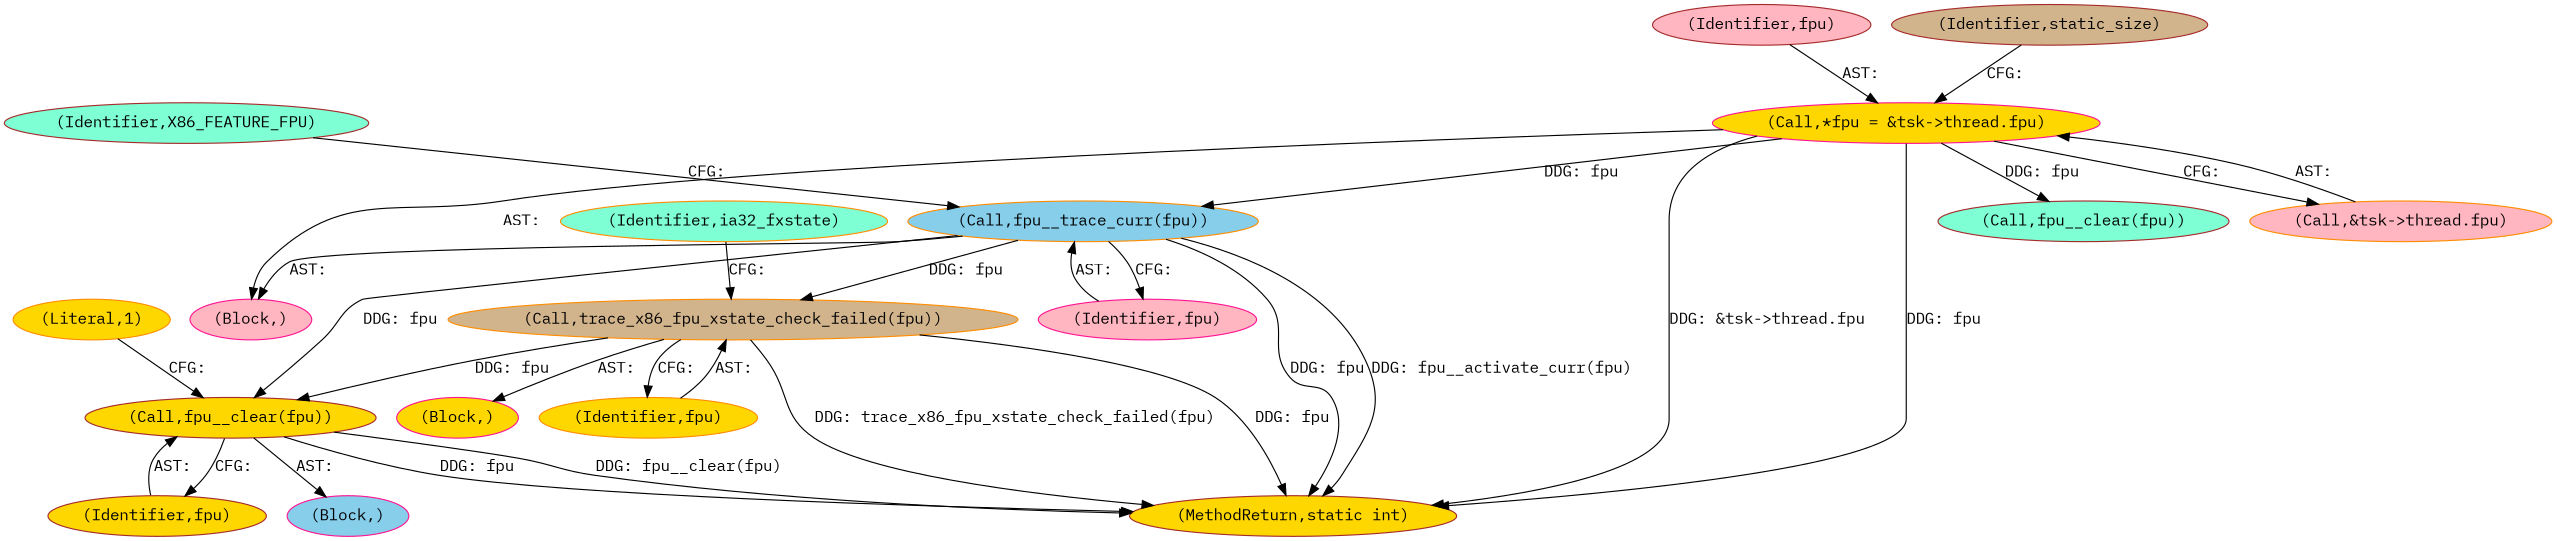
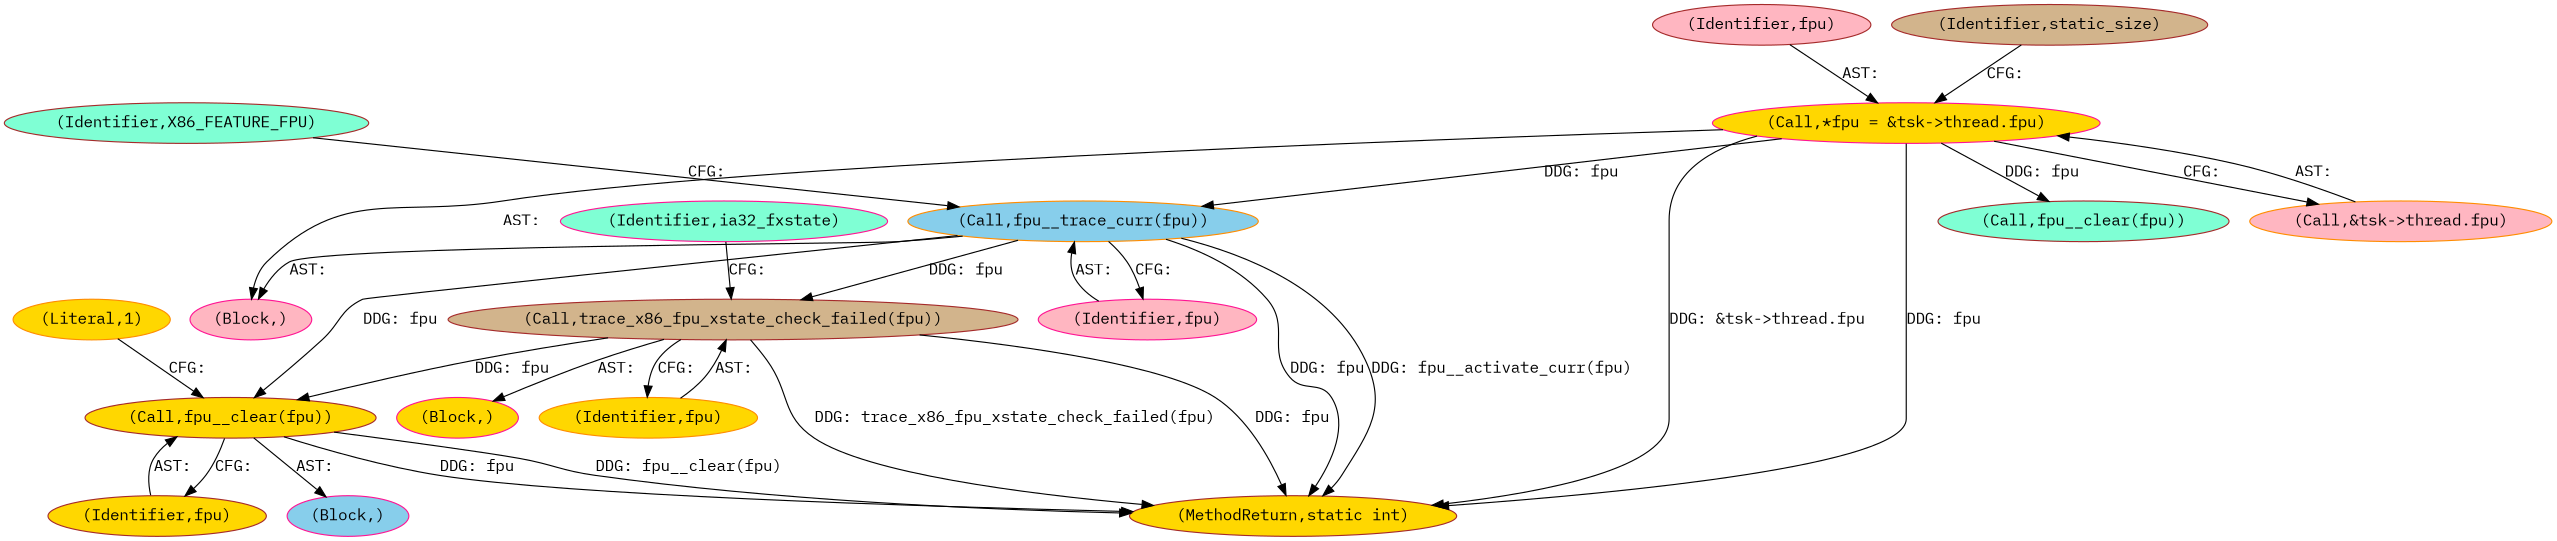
node "(Identifier,ia32_fxstate)": color darkorange -> deeppink
node "(Call,trace_x86_fpu_xstate_check_failed(fpu))": color darkorange -> brown
